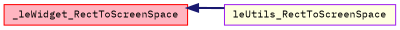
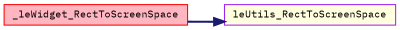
edge "leUtils_RectToScreenSpace" -> "_leWidget_RectToScreenSpace": reversed
